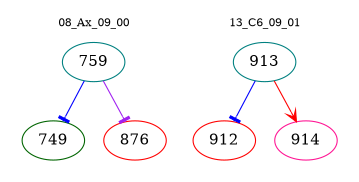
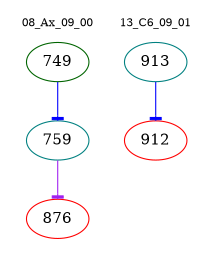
edge "759" -> "749": reversed
node "914": removed
